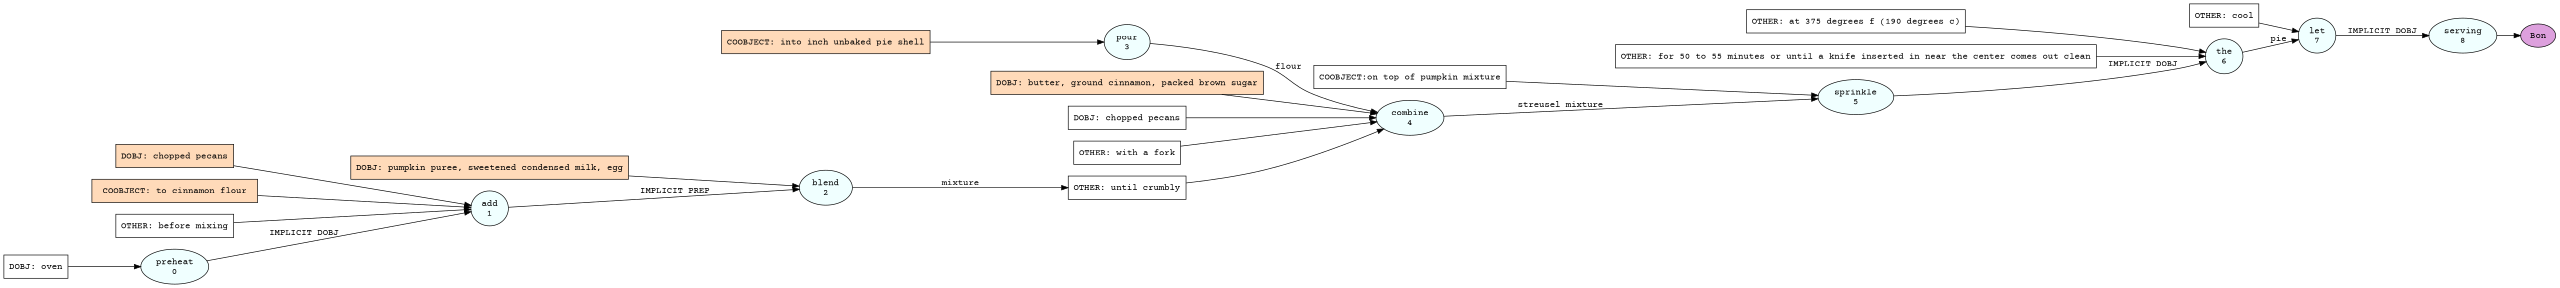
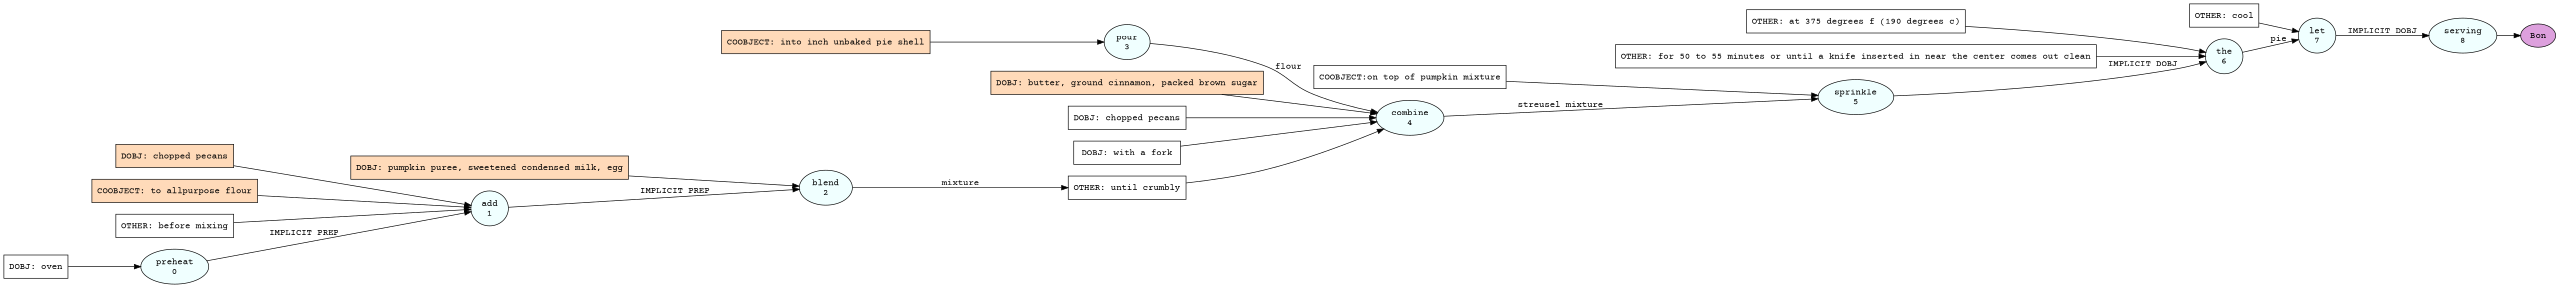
node "OTHER: with a fork": label "OTHER: with a fork" -> "DOBJ: with a fork"
node "COOBJECT: to cinnamon flour": label "COOBJECT: to cinnamon flour" -> "COOBJECT: to allpurpose flour"
edge "preheat 0" -> "add 1": label "IMPLICIT DOBJ" -> "IMPLICIT PREP"
